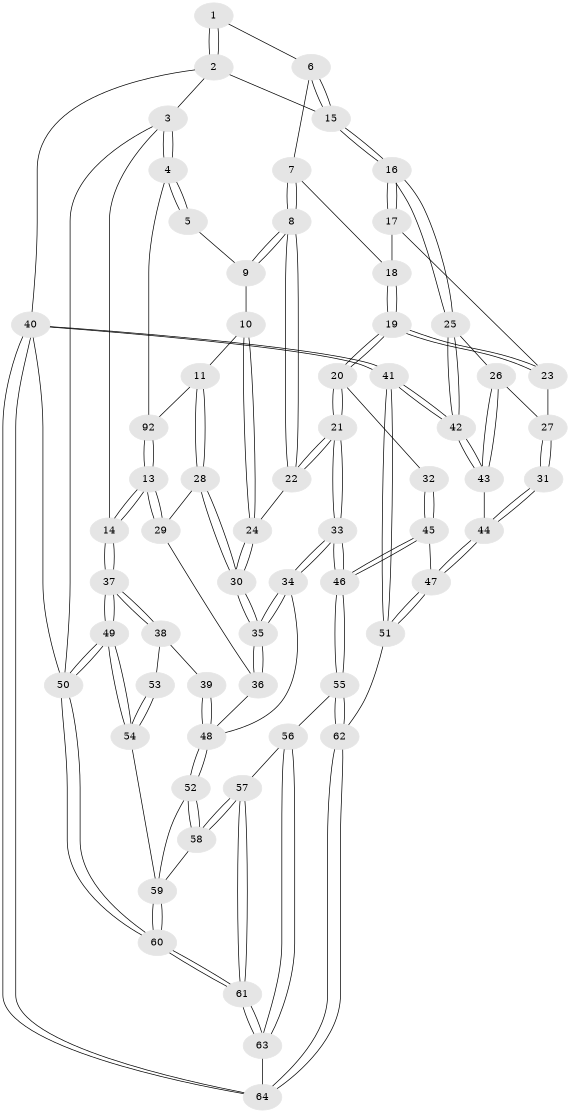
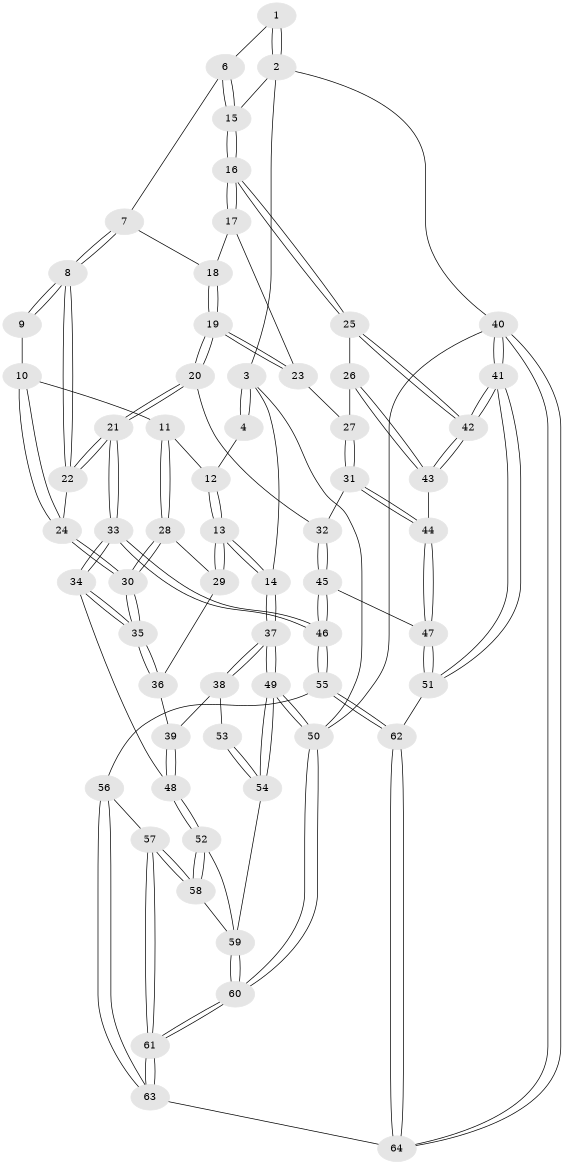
node "5": removed
node "92": label "92" -> "12"
edge "31" -- "32": added
edge "36" -- "48": now "36" -- "39"
